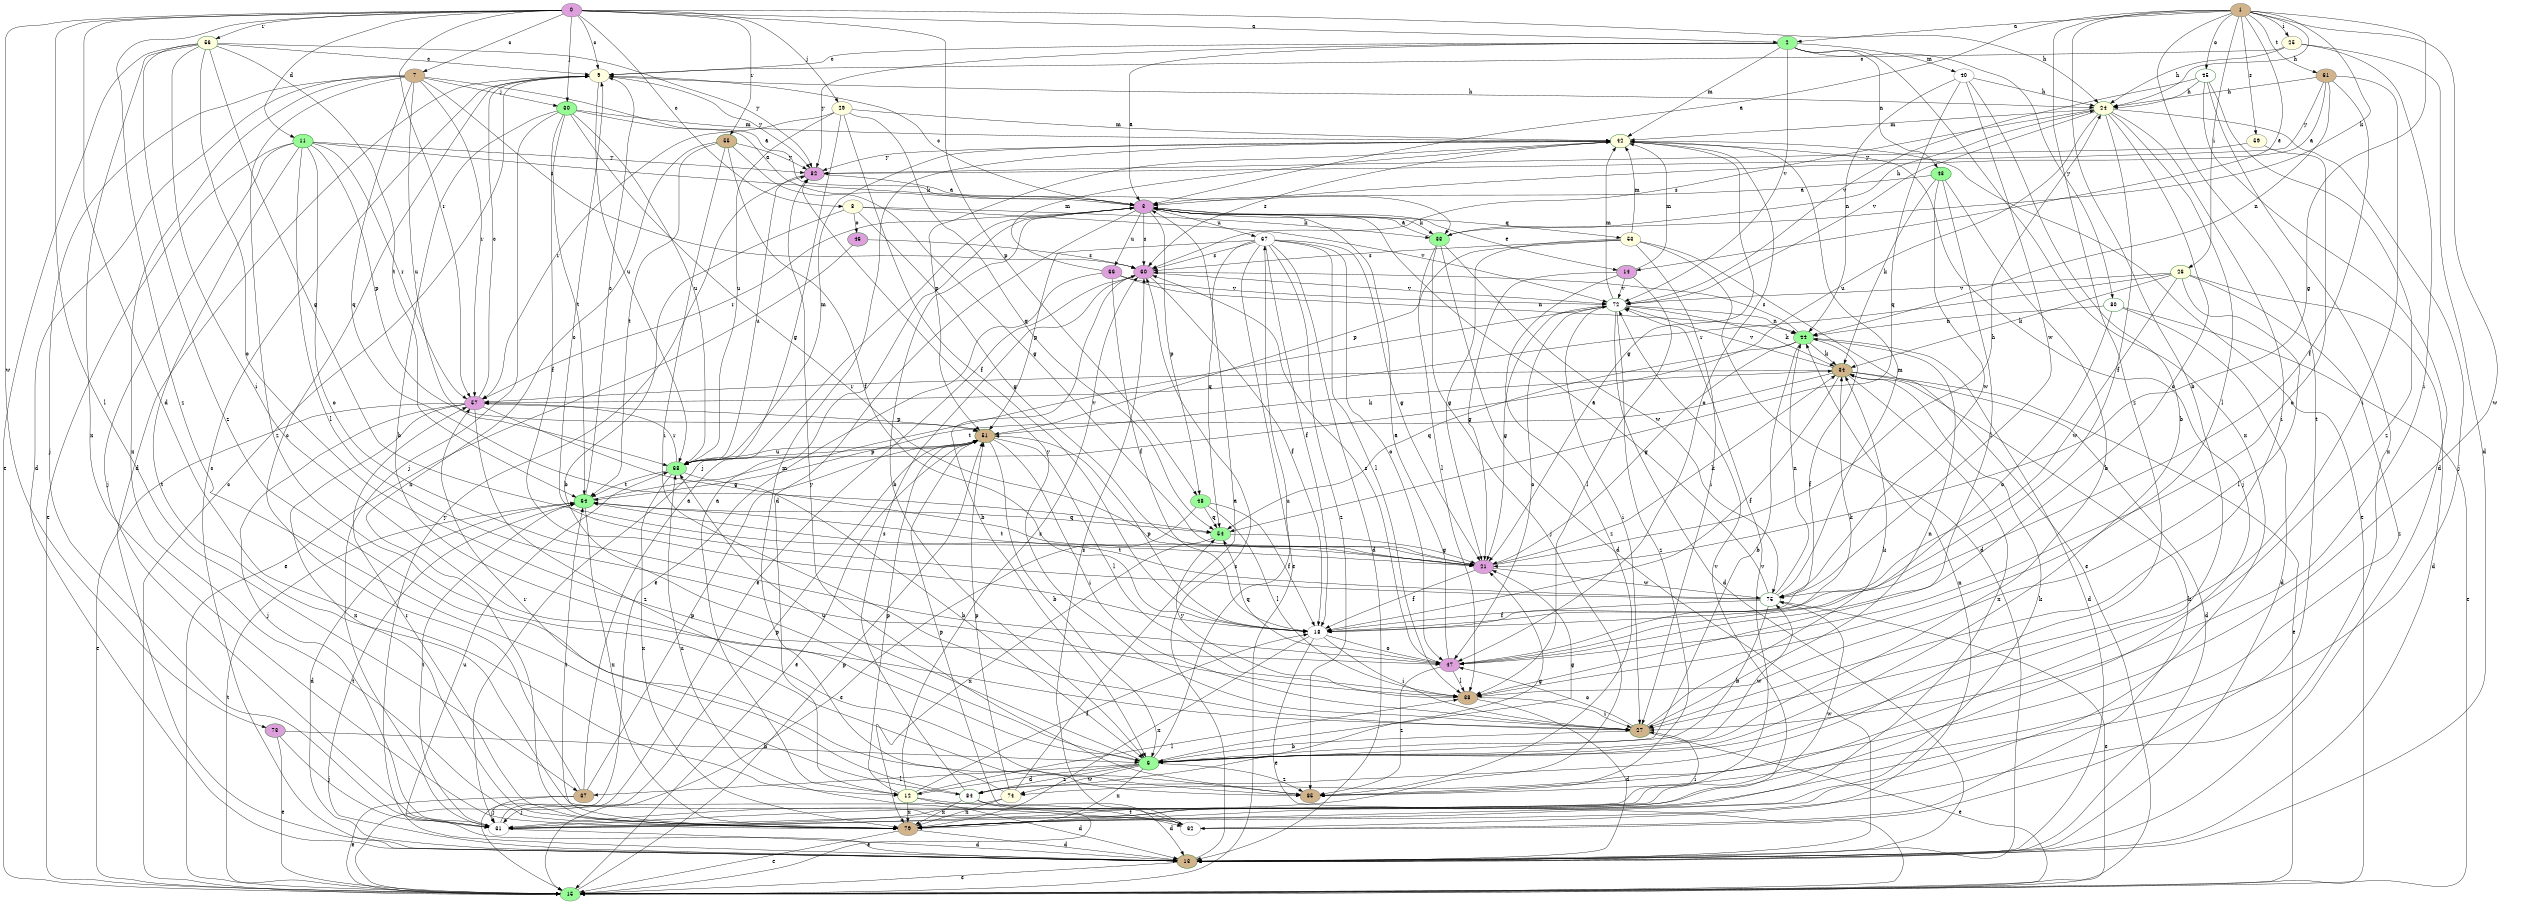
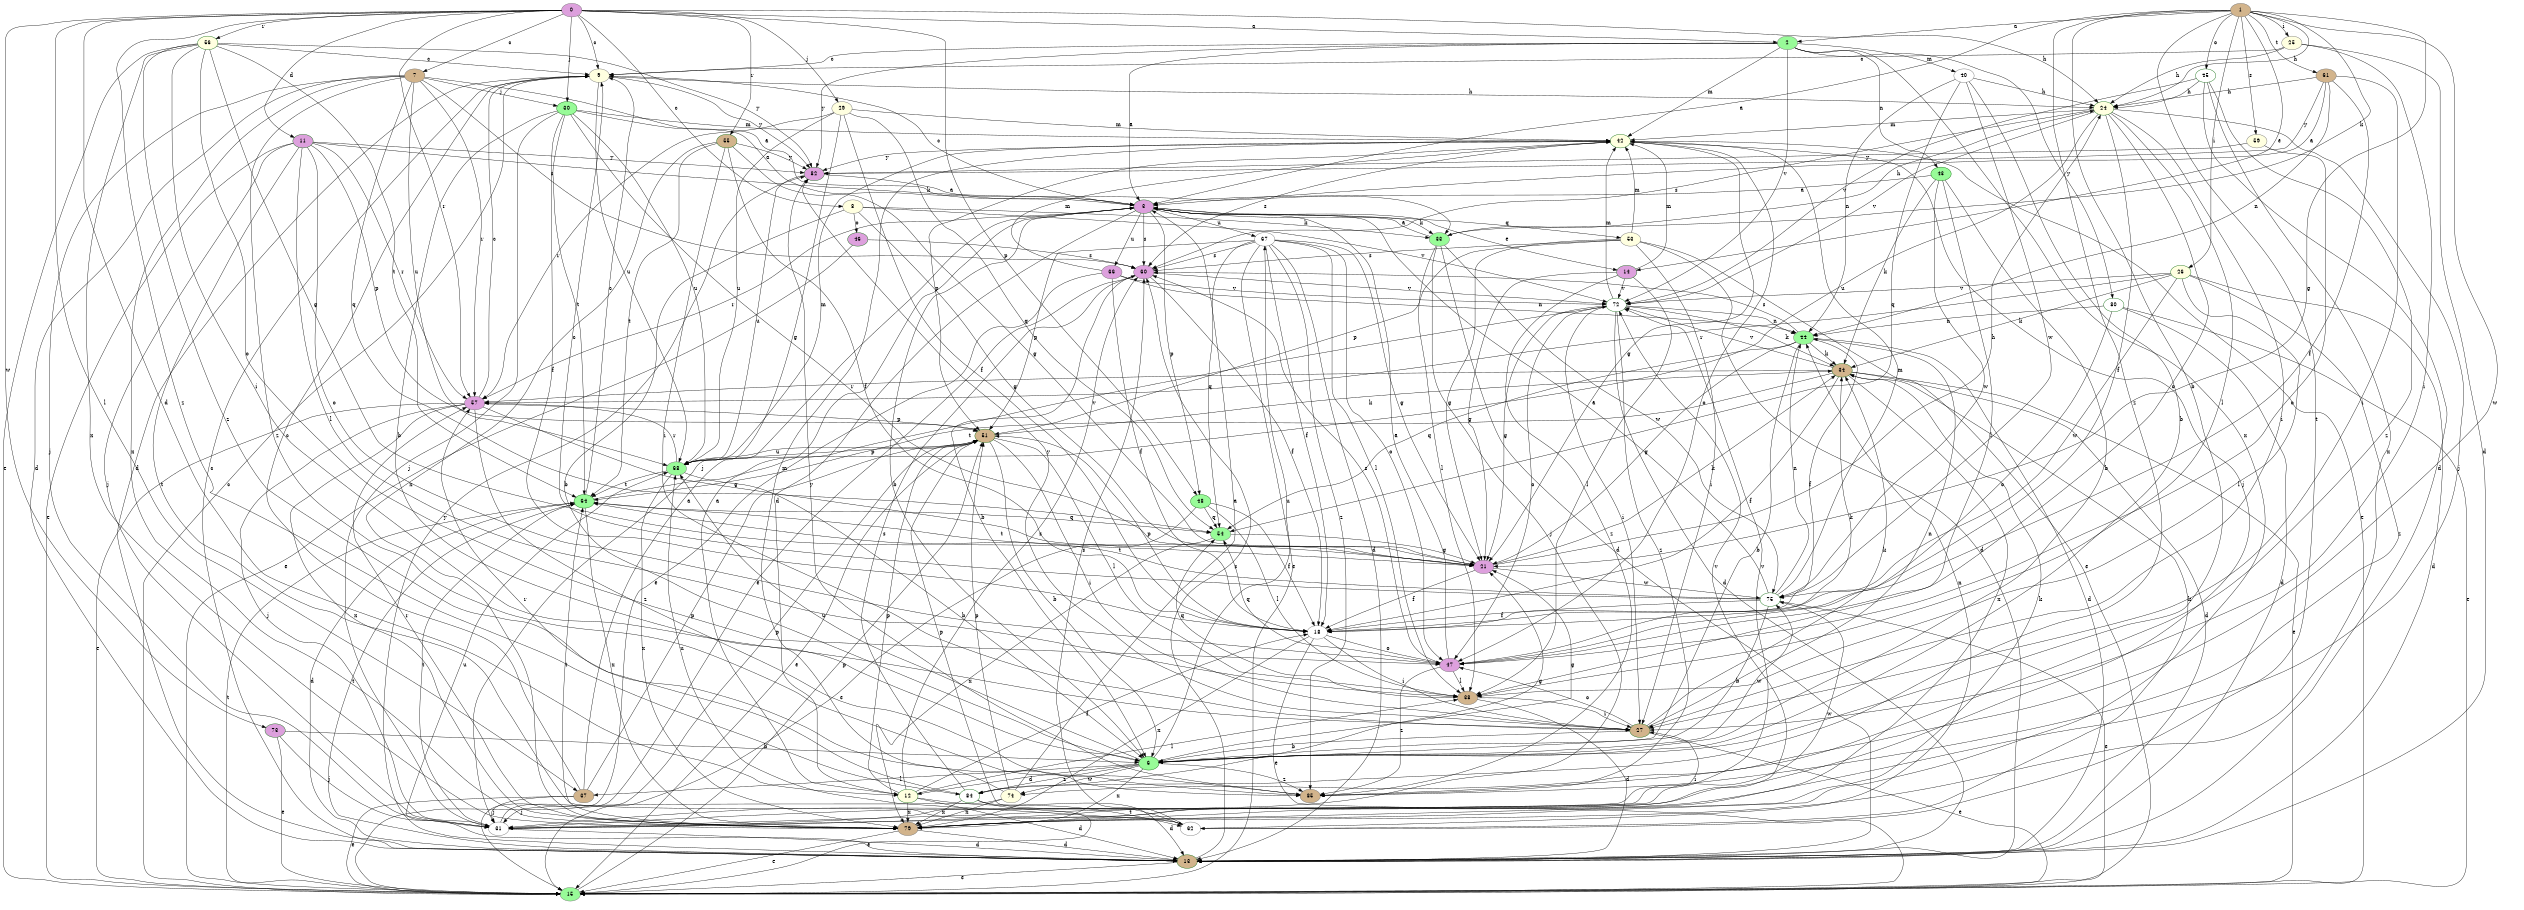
node "11": fillcolor palegreen -> plum
node "48": color gray40 -> darkgreen
edge "38" -> "54": label "y" -> "q"
